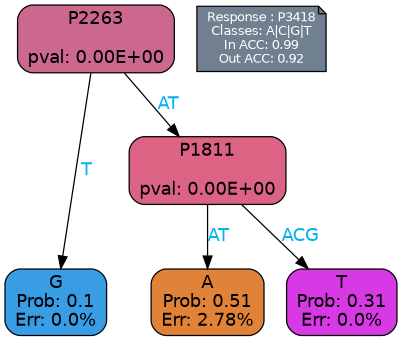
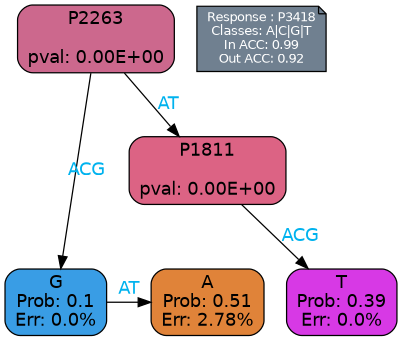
edge "P2263 pval: 0.00E+00" -> "G Prob: 0.1 Err: 0.0%": label "T" -> "ACG"
edge "P1811 pval: 0.00E+00" -> "A Prob: 0.51 Err: 2.78%": now "G Prob: 0.1 Err: 0.0%" -> "A Prob: 0.51 Err: 2.78%"
node "T Prob: 0.31 Err: 0.0%": label "T Prob: 0.31 Err: 0.0%" -> "T Prob: 0.39 Err: 0.0%"
